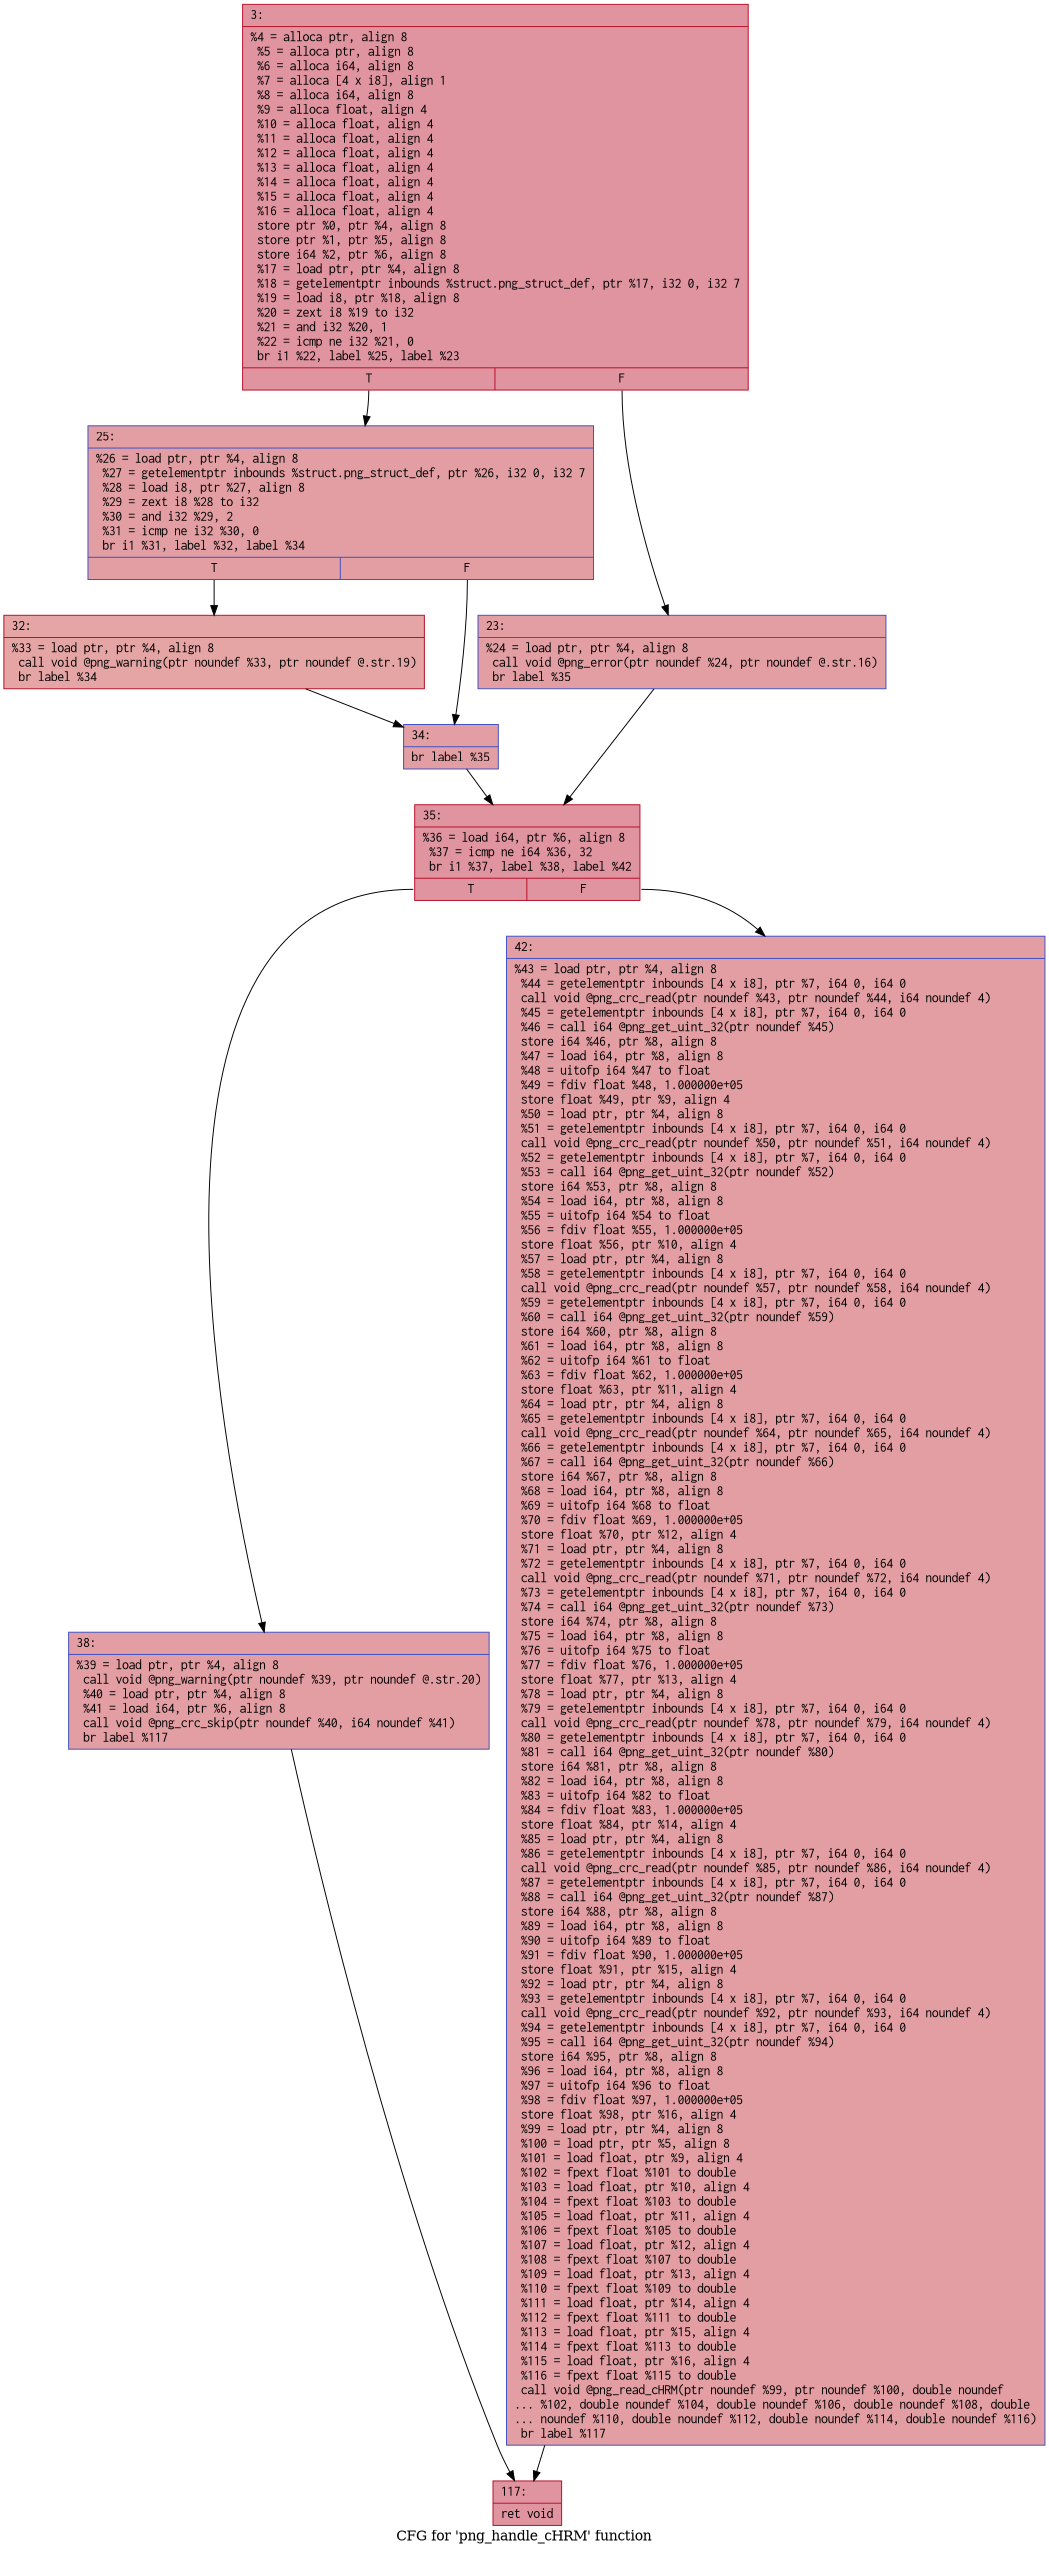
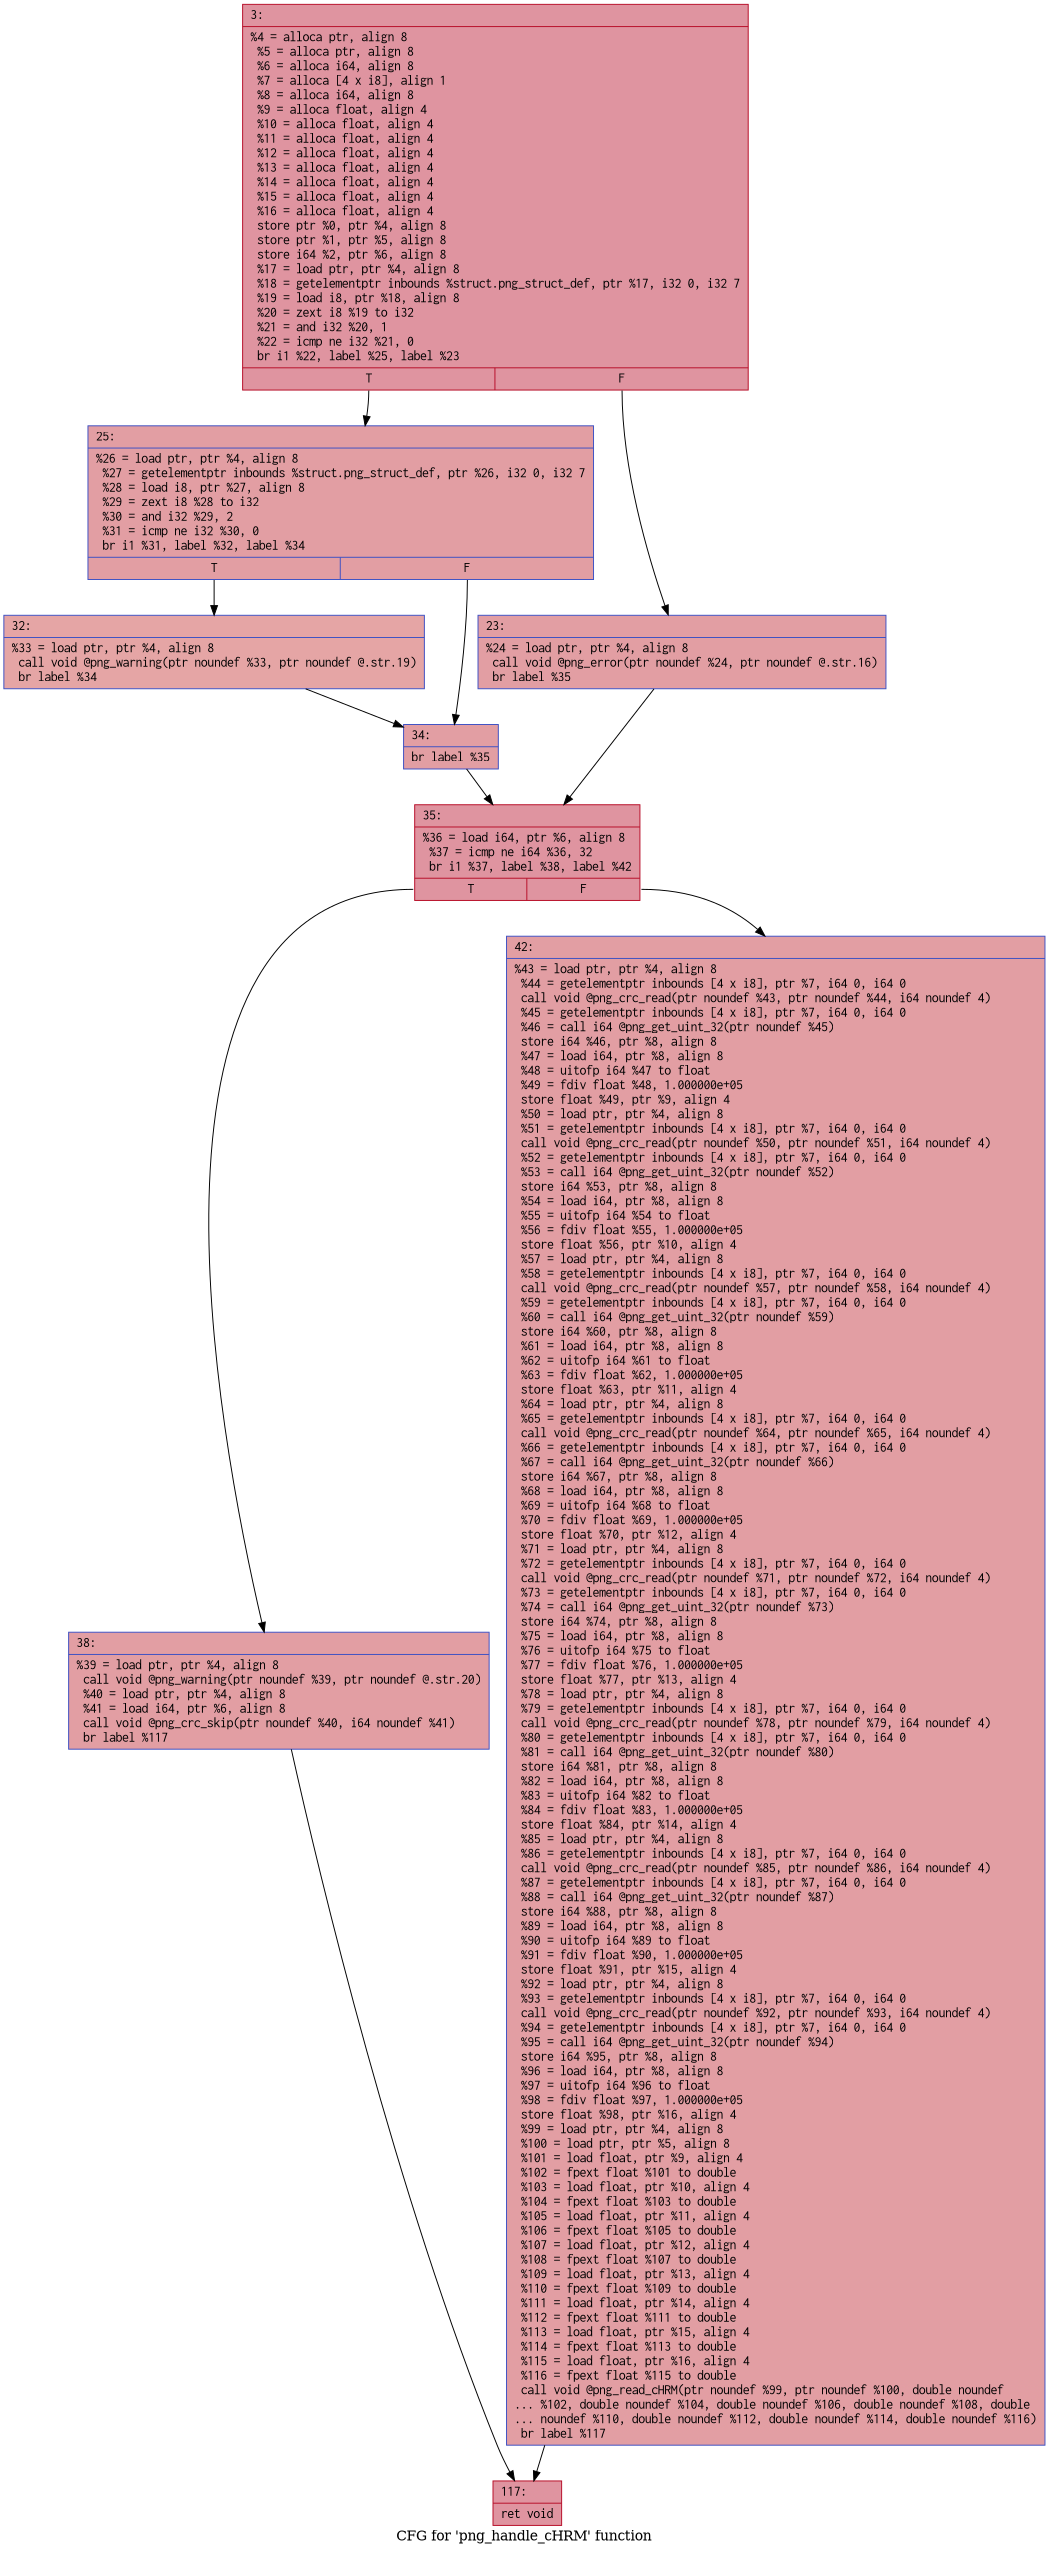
node "32:": color #b70d28ff -> #3d50c3ff
